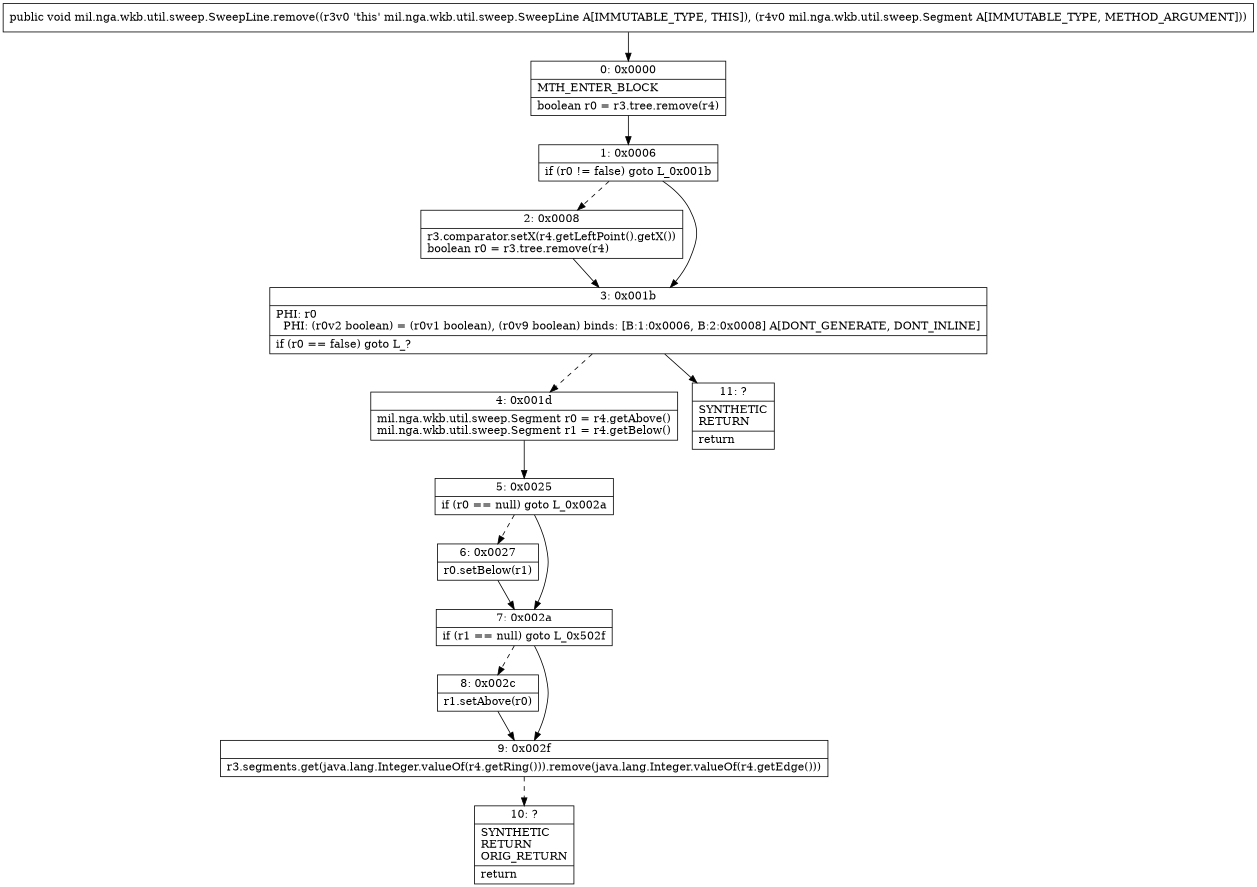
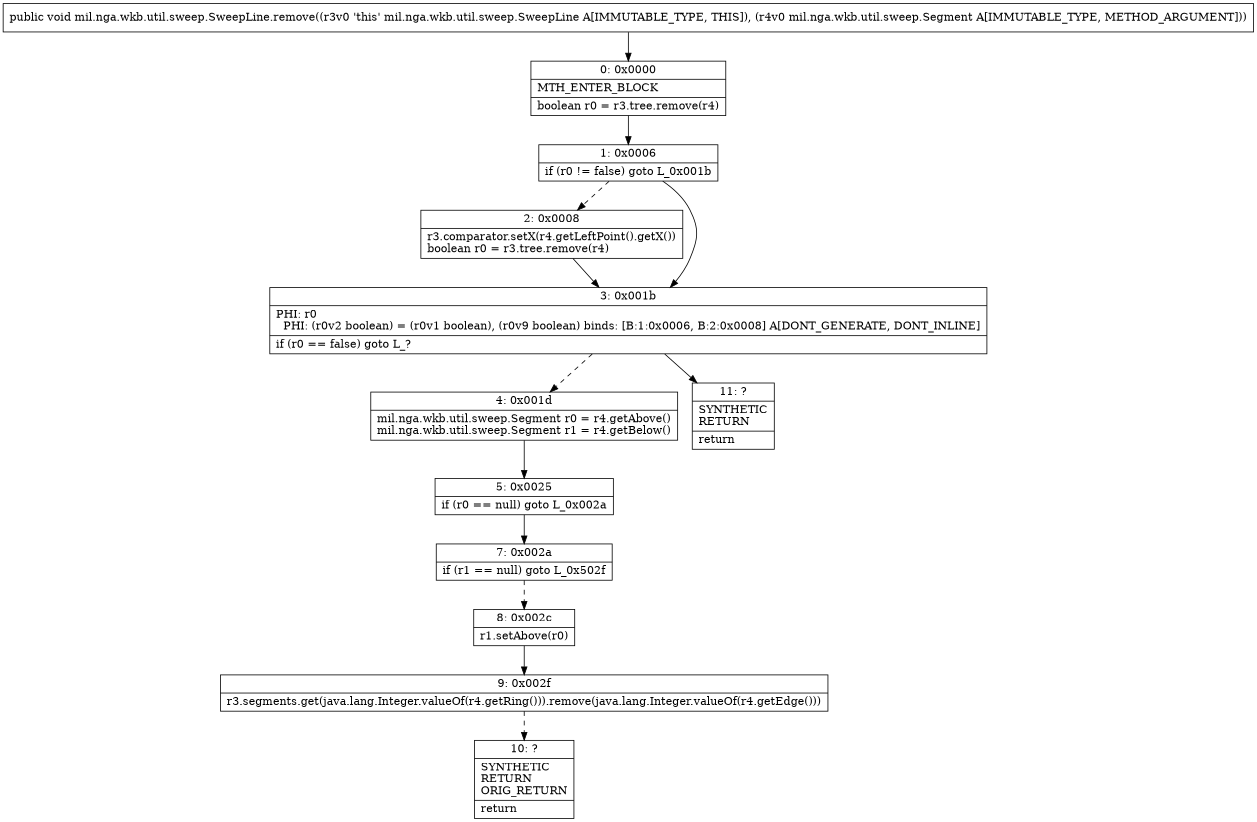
node "6: 0x0027": removed
edge "7: 0x002a" -> "9: 0x002f": removed
